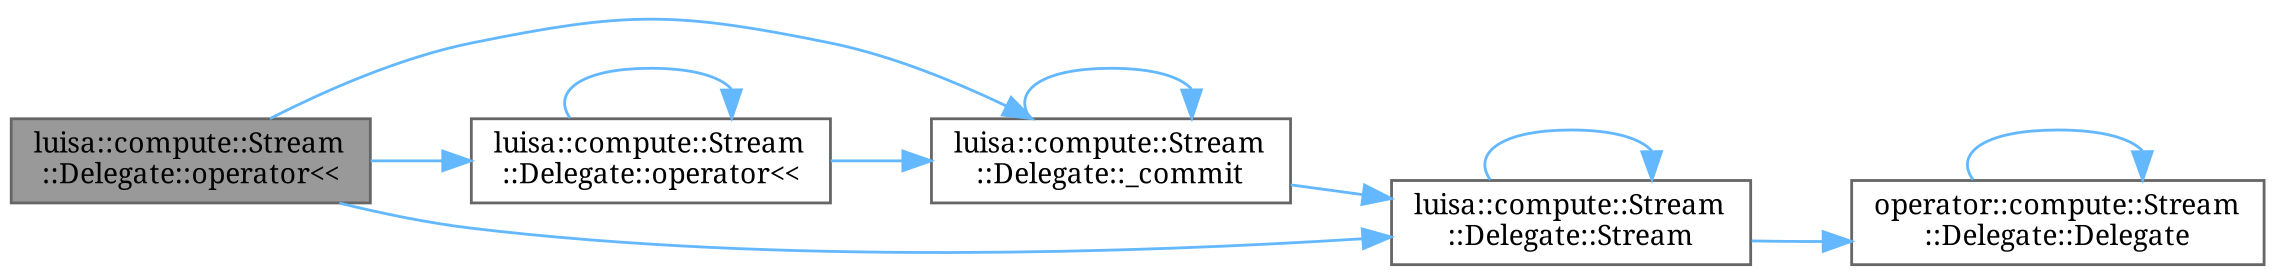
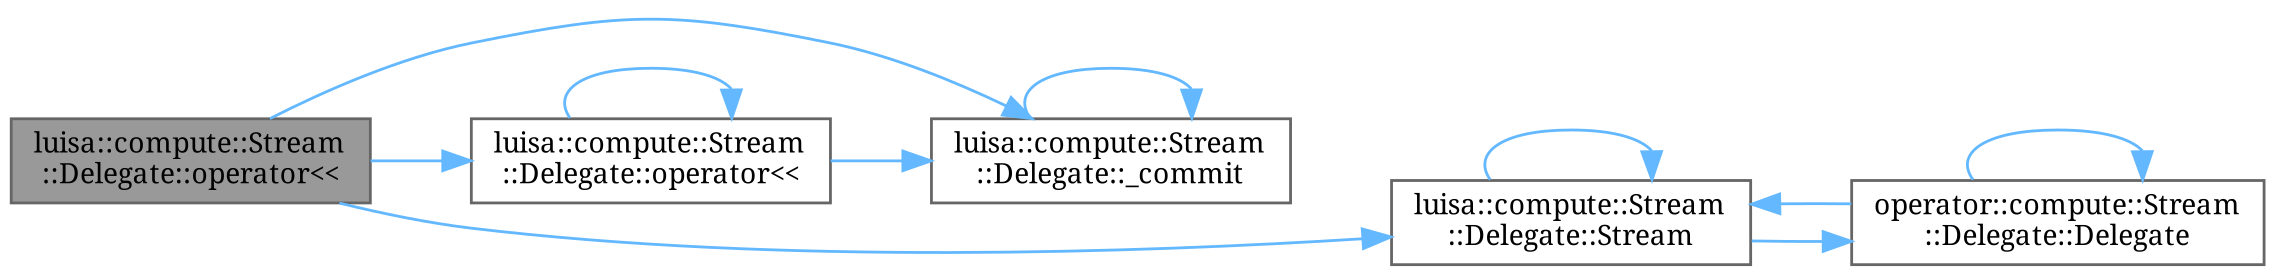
edge "luisa::compute::Stream ::Delegate::_commit" -> "luisa::compute::Stream ::Delegate::Stream": now "operator::compute::Stream ::Delegate::Delegate" -> "luisa::compute::Stream ::Delegate::Stream"
